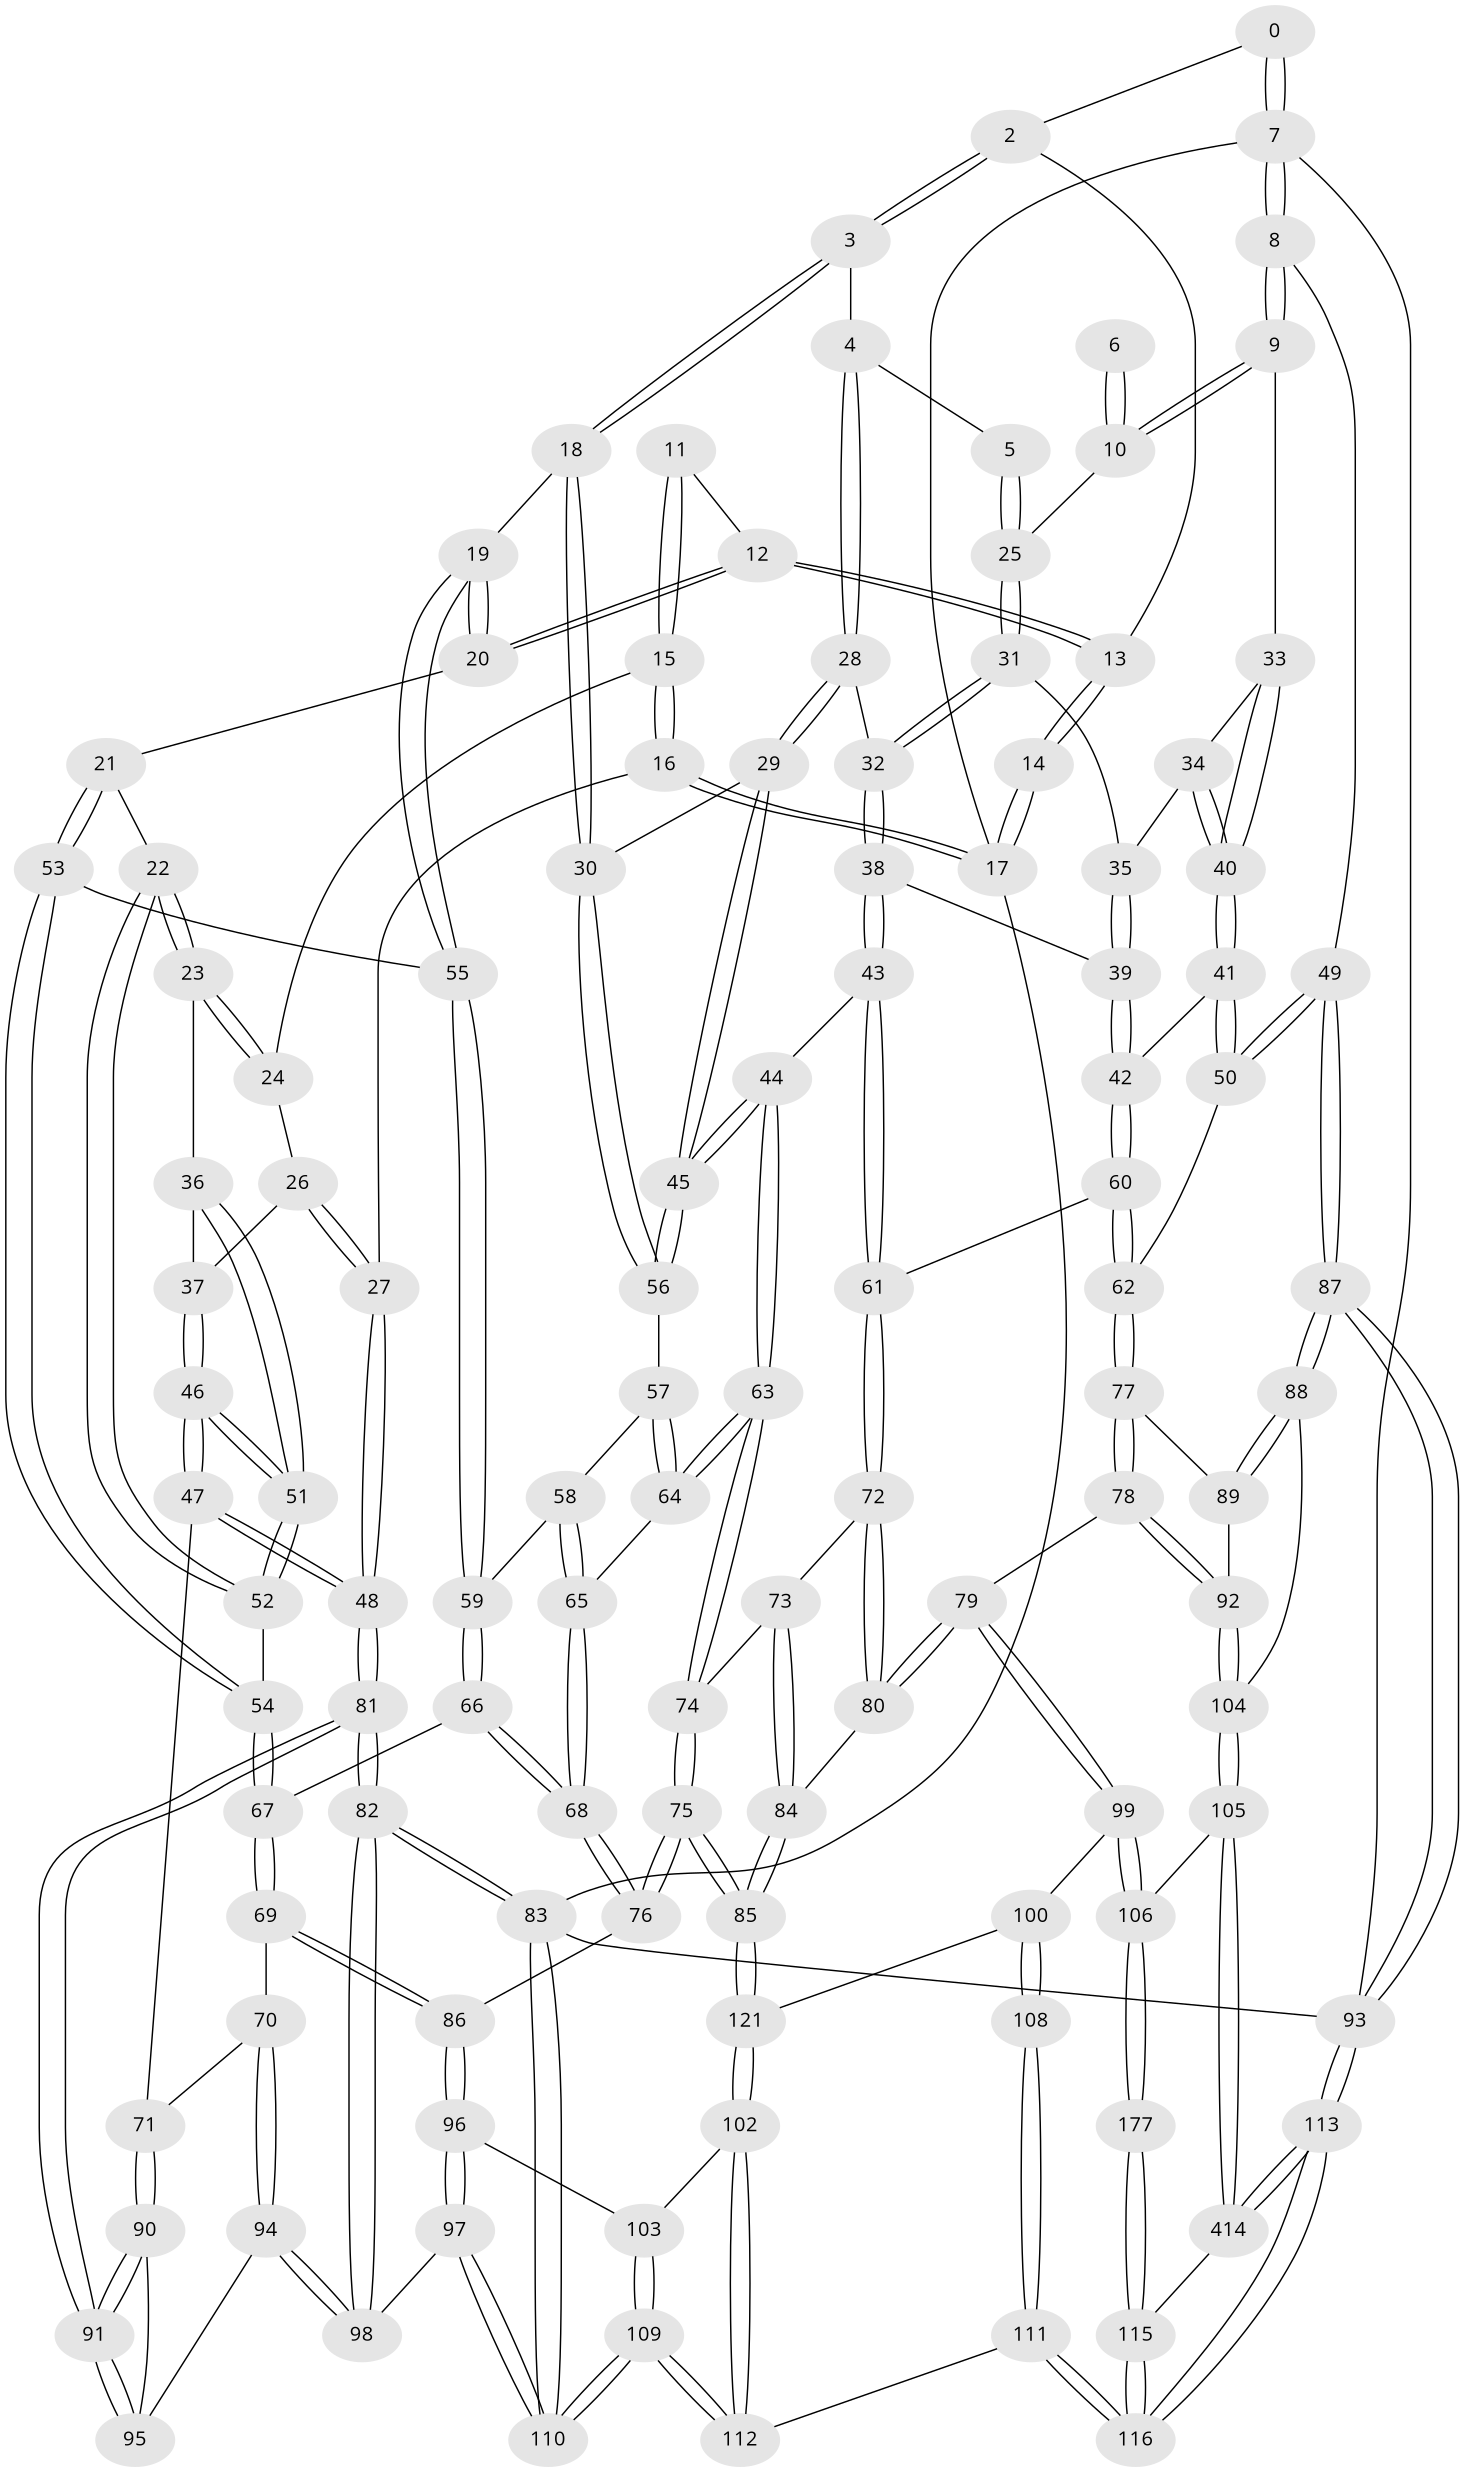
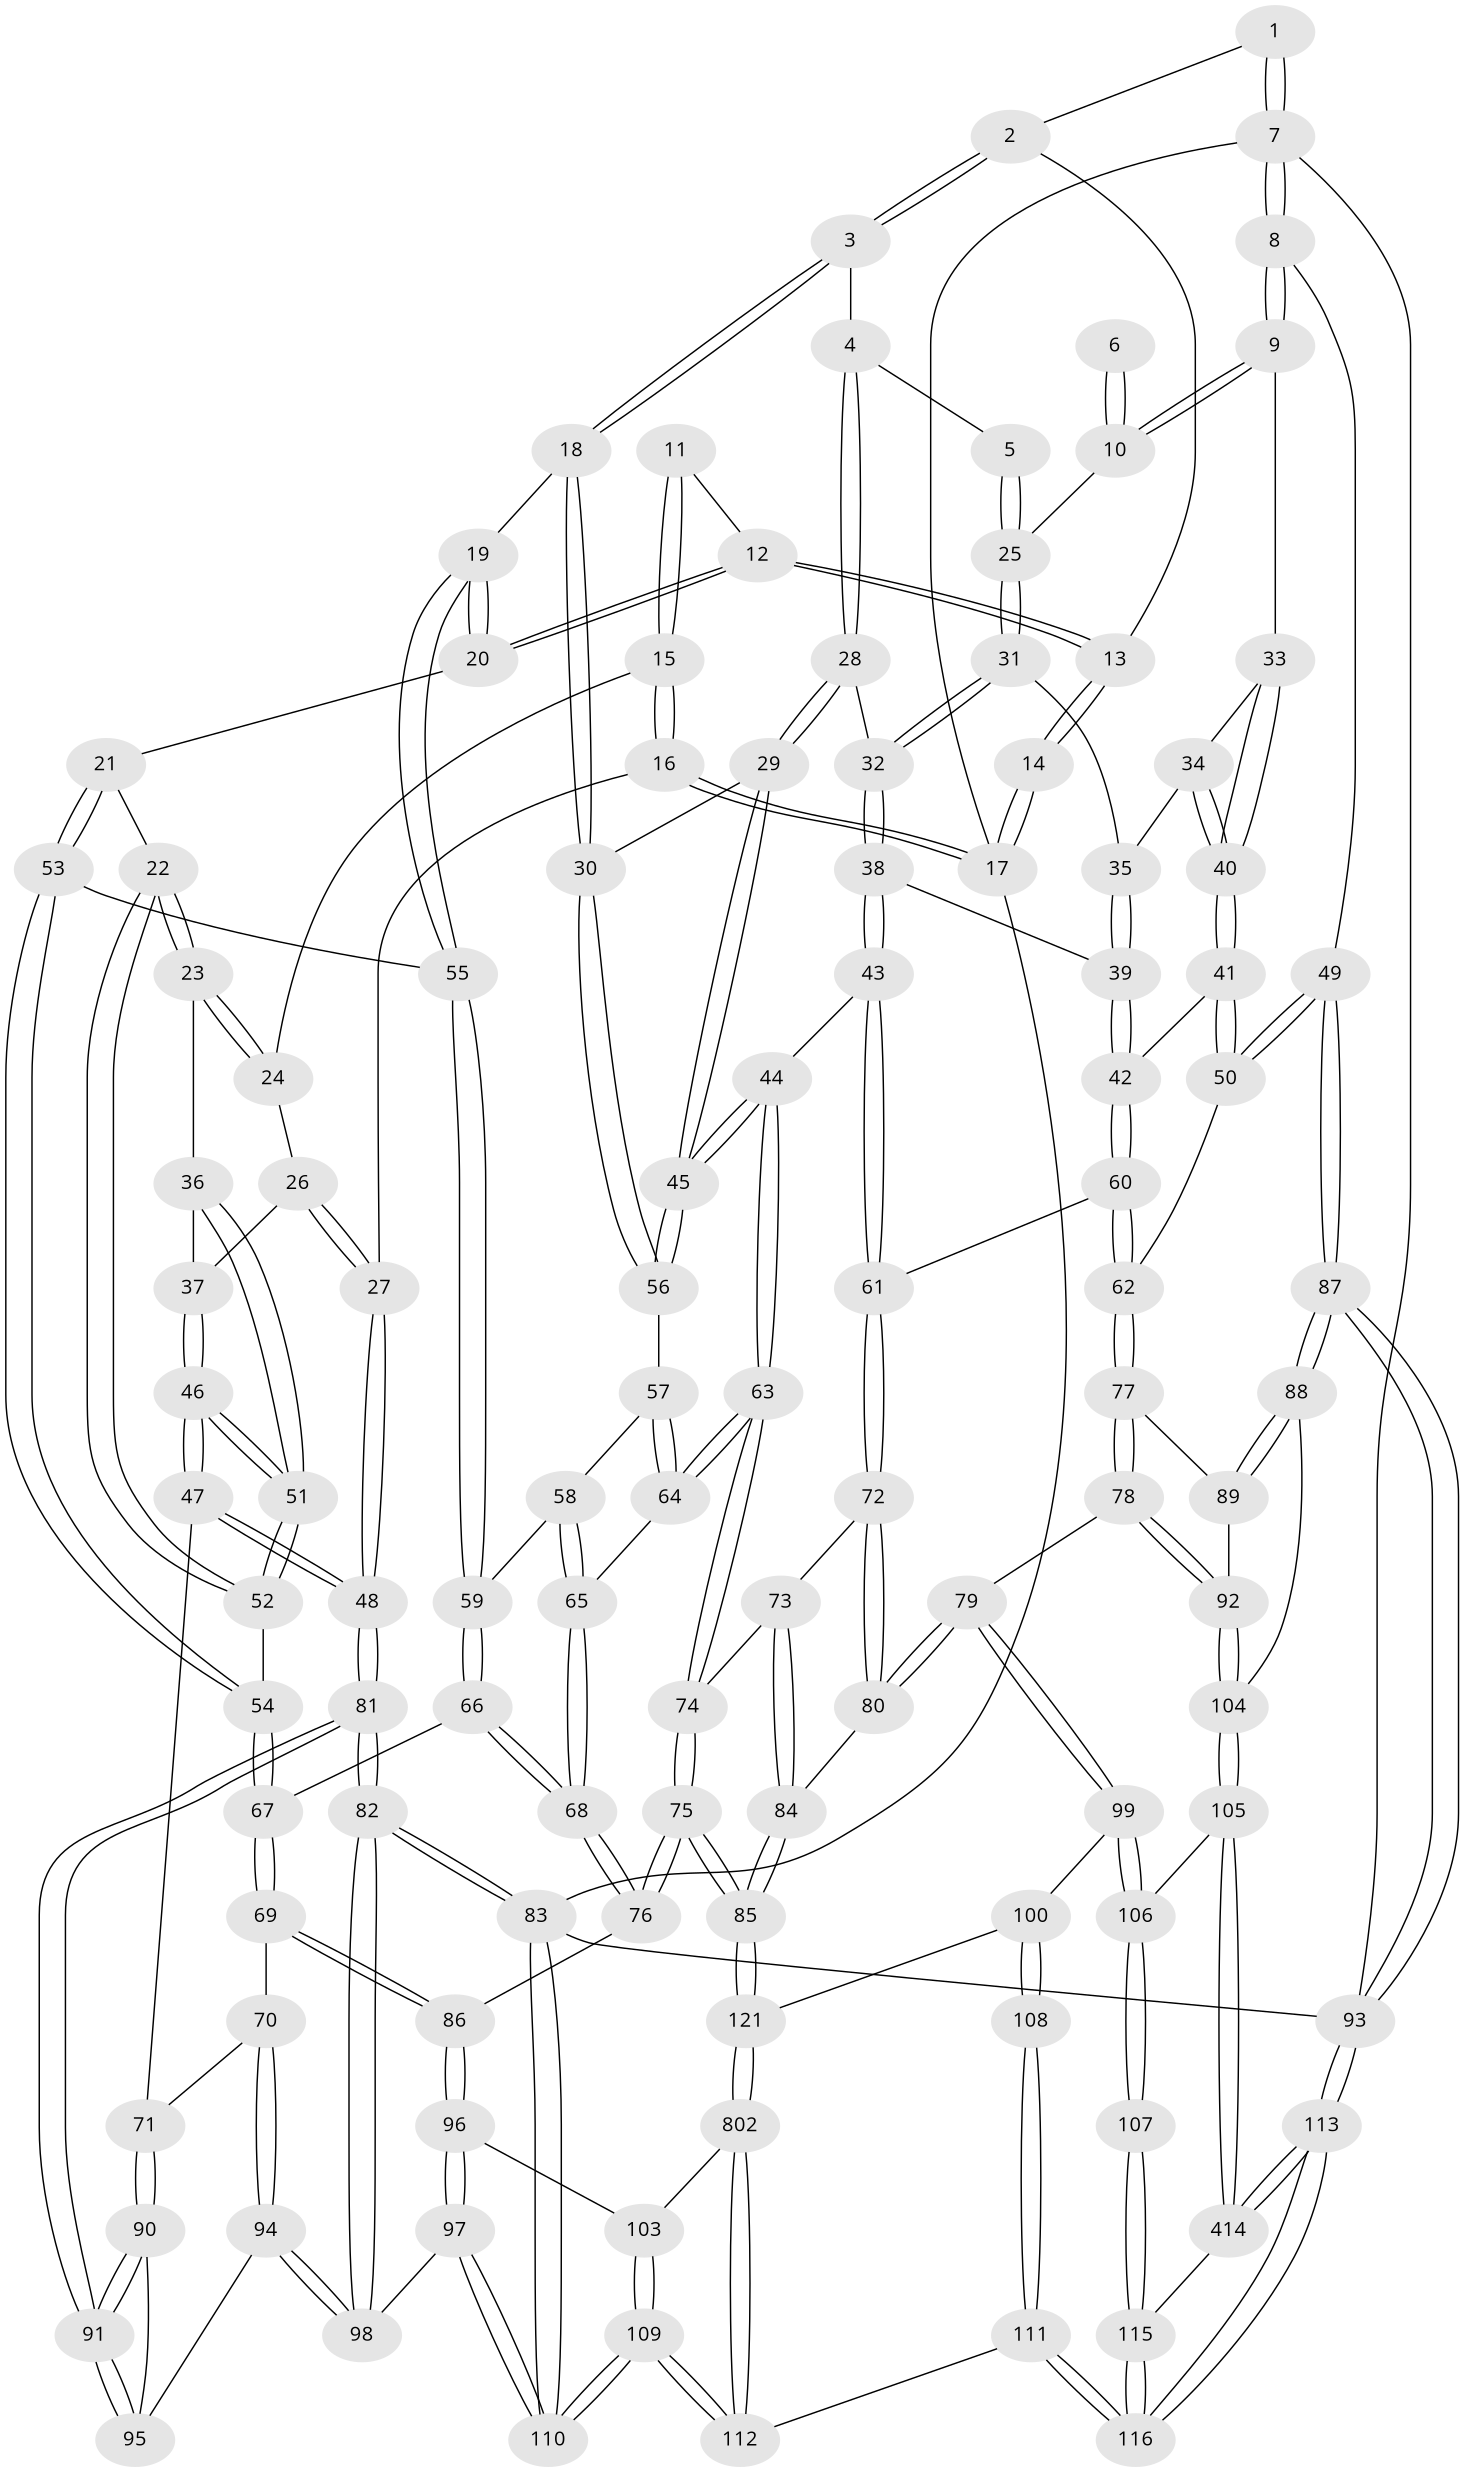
node "0": label "0" -> "1"
node "102": label "102" -> "802"
node "177": label "177" -> "107"
